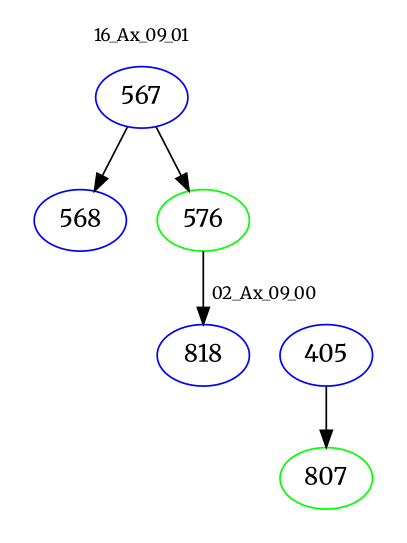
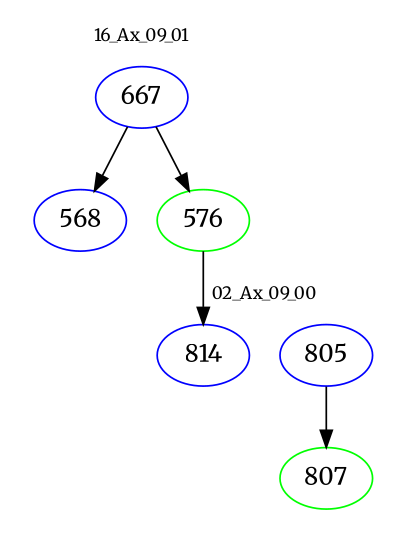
node "567": label "567" -> "667"
node "818": label "818" -> "814"
node "405": label "405" -> "805"
